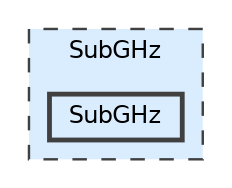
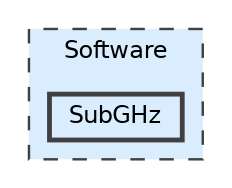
cluster "SubGHz": label "SubGHz" -> "Software"
